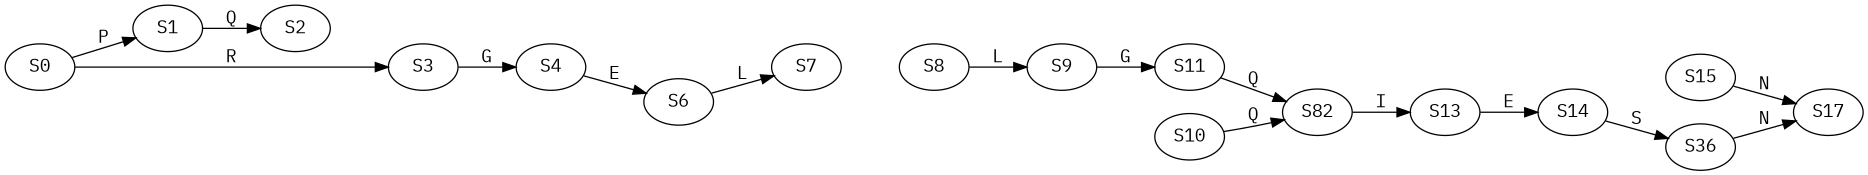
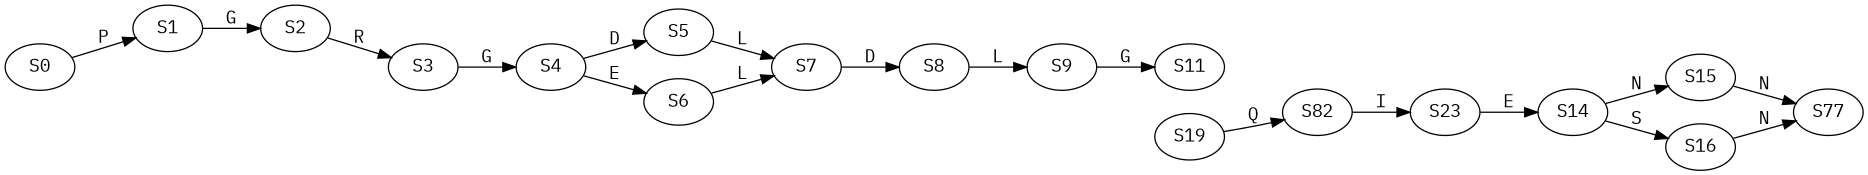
edge "S1" -> "S2": label "Q" -> "G"
node "S5": added
edge "S0" -> "S3": now "S2" -> "S3"
edge "S7" -> "S8": added, label "D"
edge "S11" -> "S82": removed, label "Q"
edge "S14" -> "S15": added, label "N"
node "S13": label "S13" -> "S23"
node "S17": label "S17" -> "S77"
node "S10": label "S10" -> "S19"
node "S36": label "S36" -> "S16"
